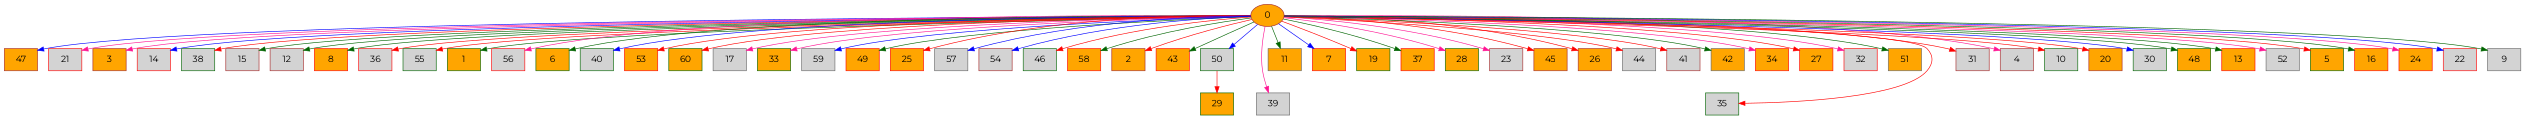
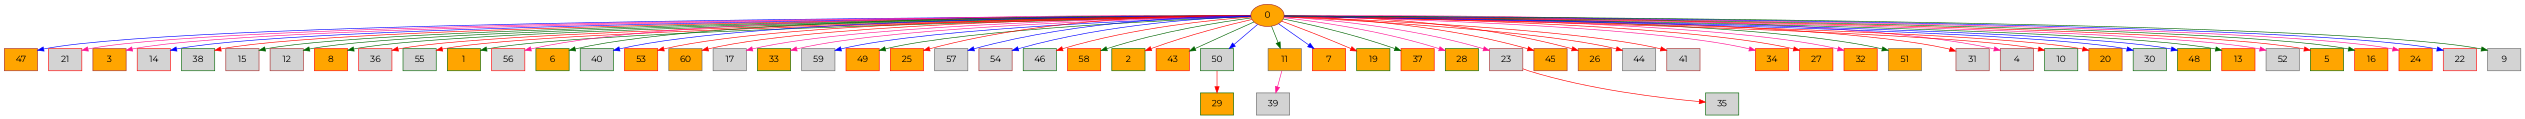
edge "0" -> "48": color darkgreen -> blue
edge "0" -> "35": now "23" -> "35"
edge "0" -> "39": now "11" -> "39"
node "60": color darkgreen -> gray40
node "2": color brown -> darkgreen
node "42": removed
node "32": fillcolor lightgrey -> orange
